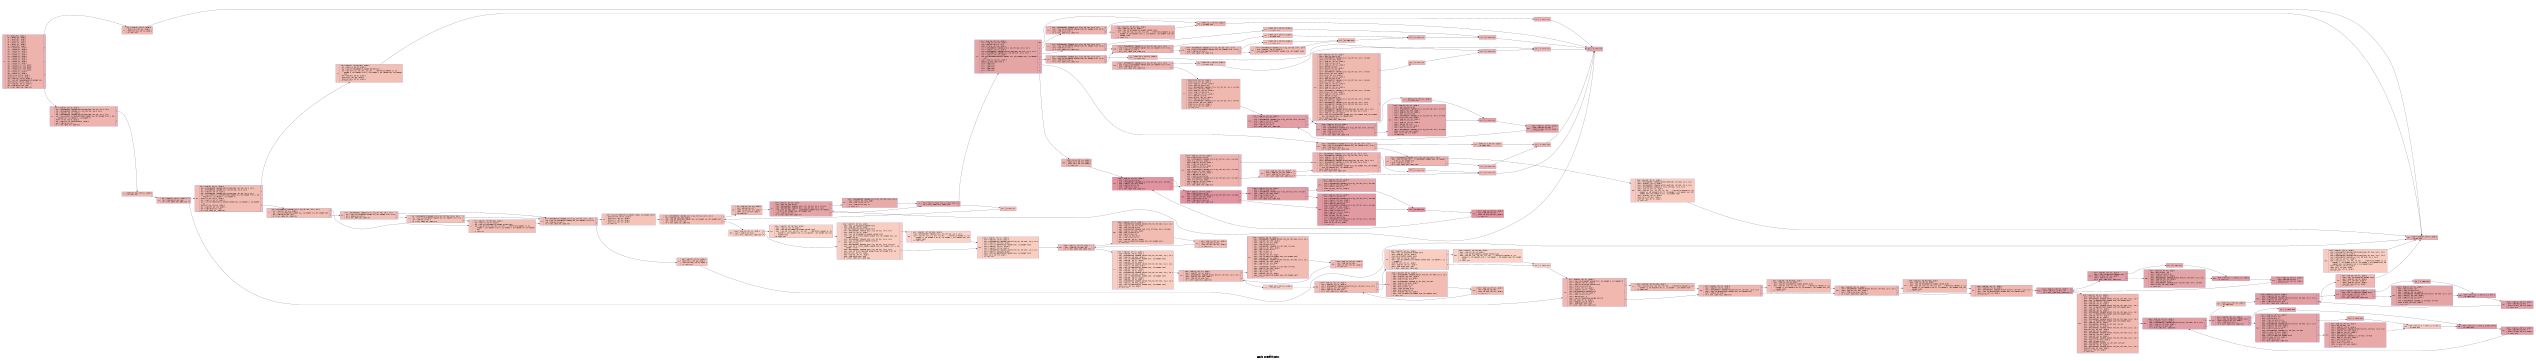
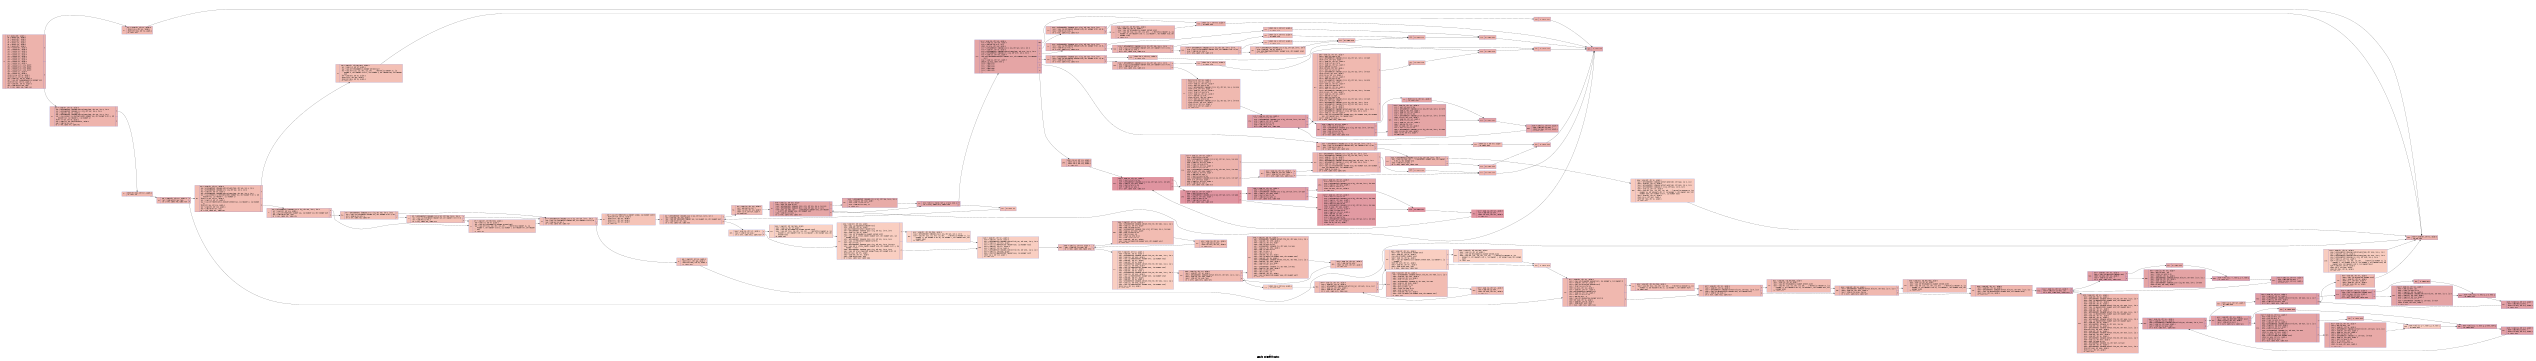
edge "154:" -> "138:": now "154:" -> "159:"
